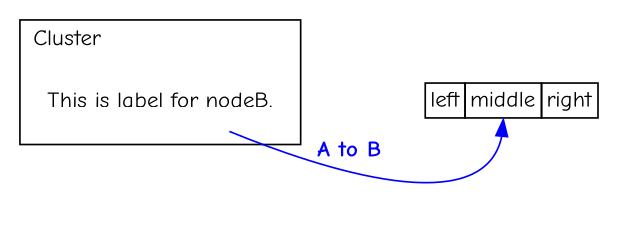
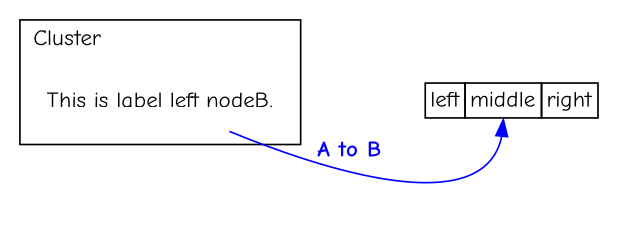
node "This is label for nodeB.": label "This is label for nodeB." -> "This is label left nodeB."
